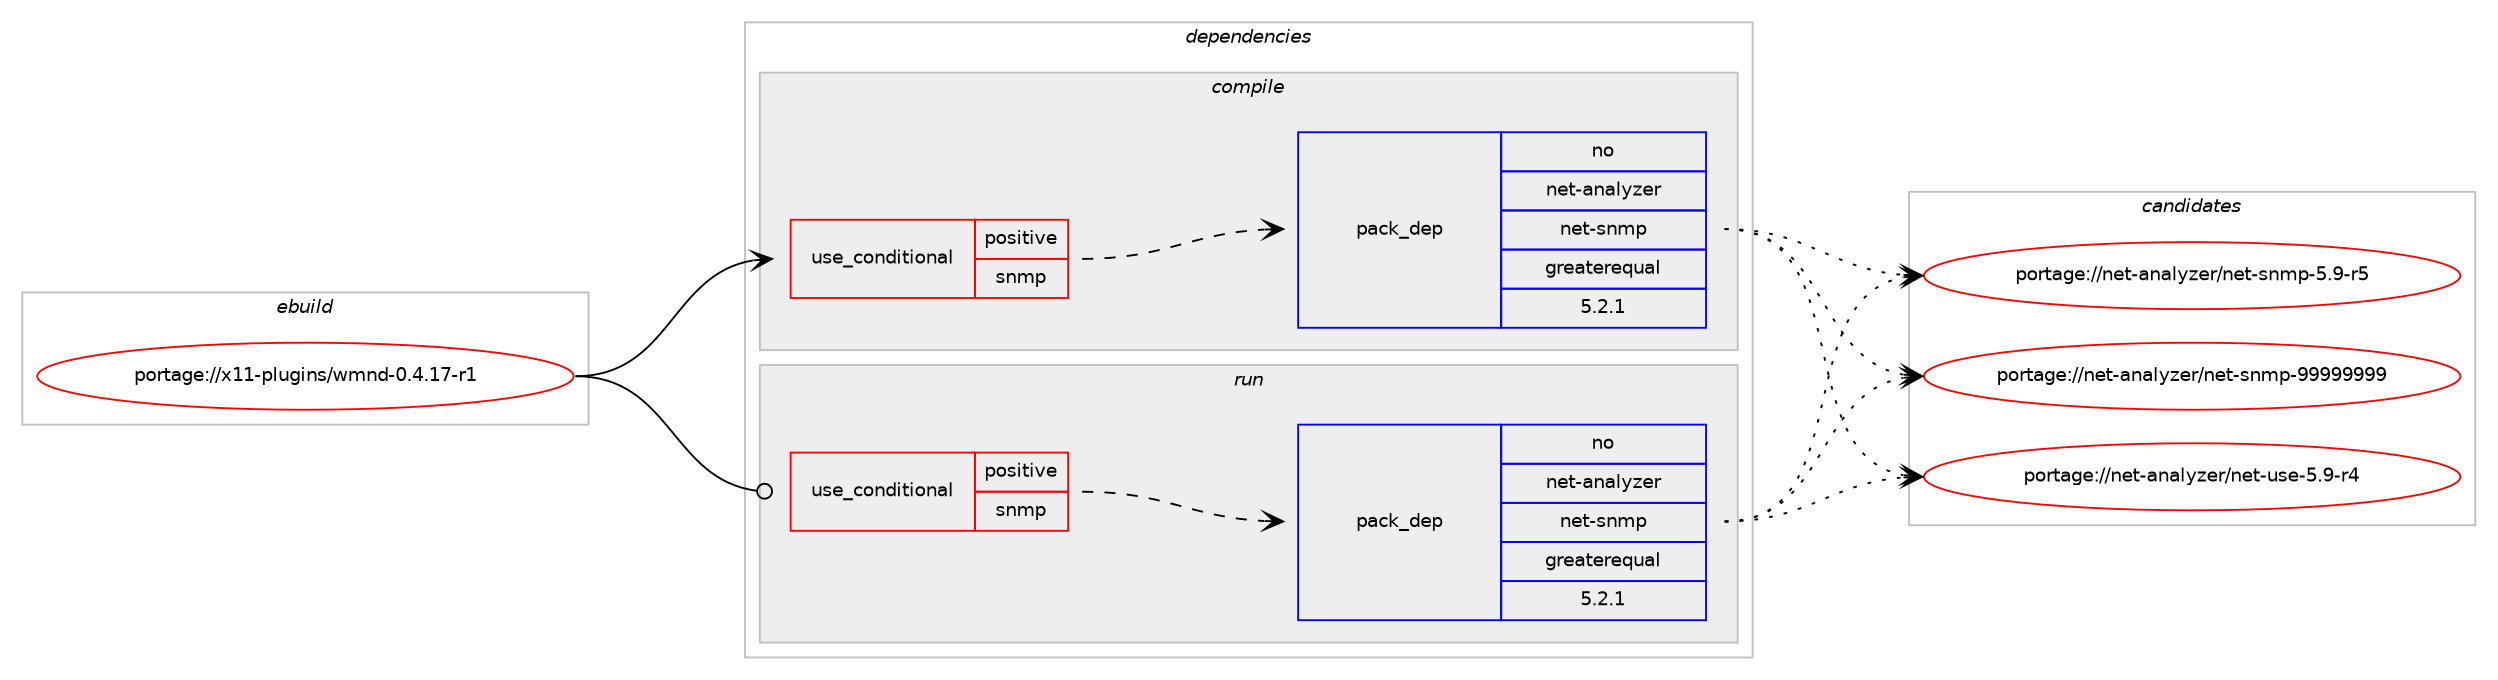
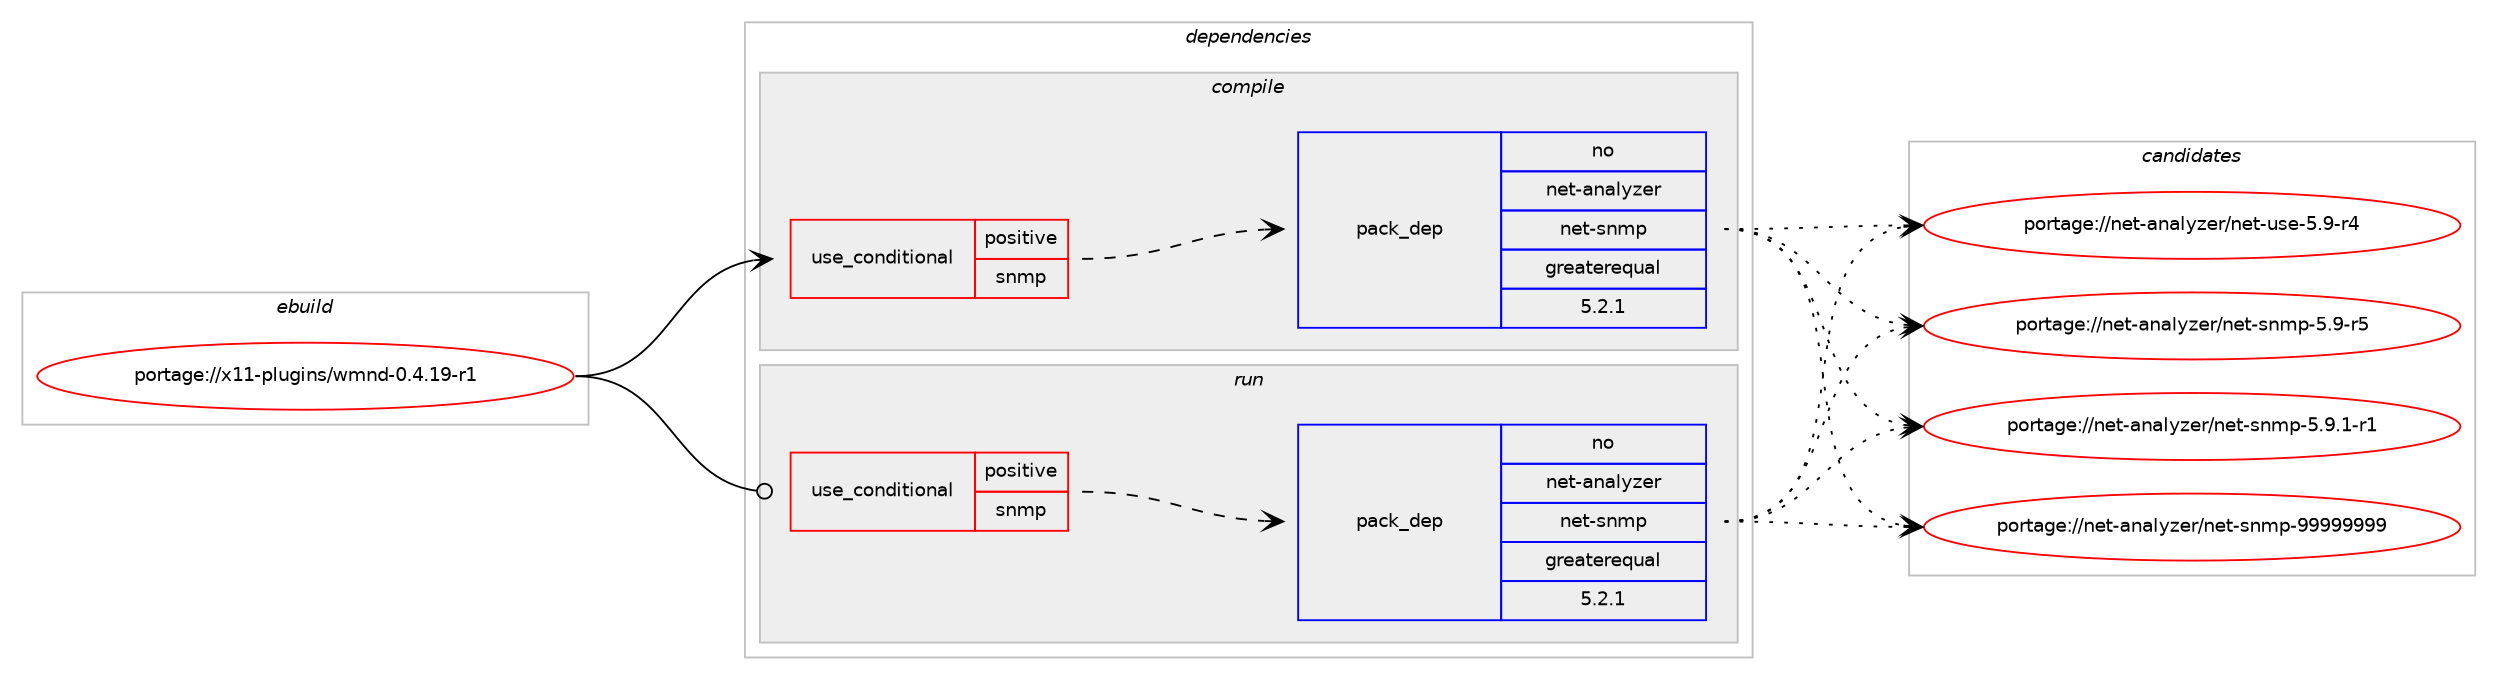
node "portage://x11-plugins/wmnd-0.4.17-r1": label "portage://x11-plugins/wmnd-0.4.17-r1" -> "portage://x11-plugins/wmnd-0.4.19-r1"
node "portage://net-analyzer/net-snmp-5.9.1-r1": added
